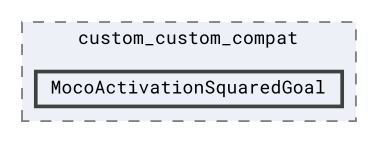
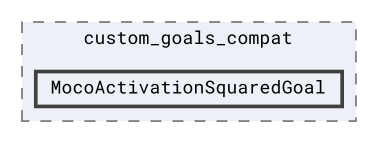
cluster "custom_custom_compat": label "custom_custom_compat" -> "custom_goals_compat"
